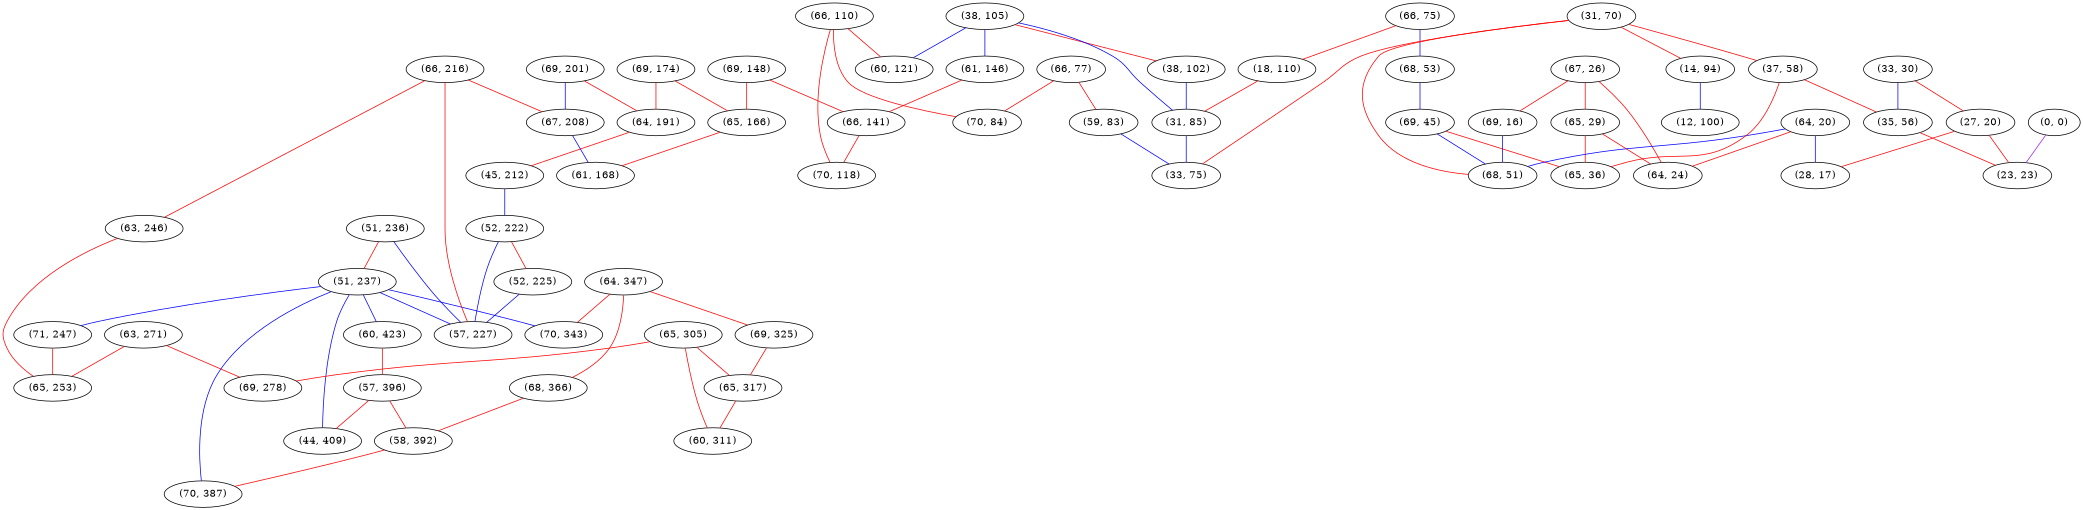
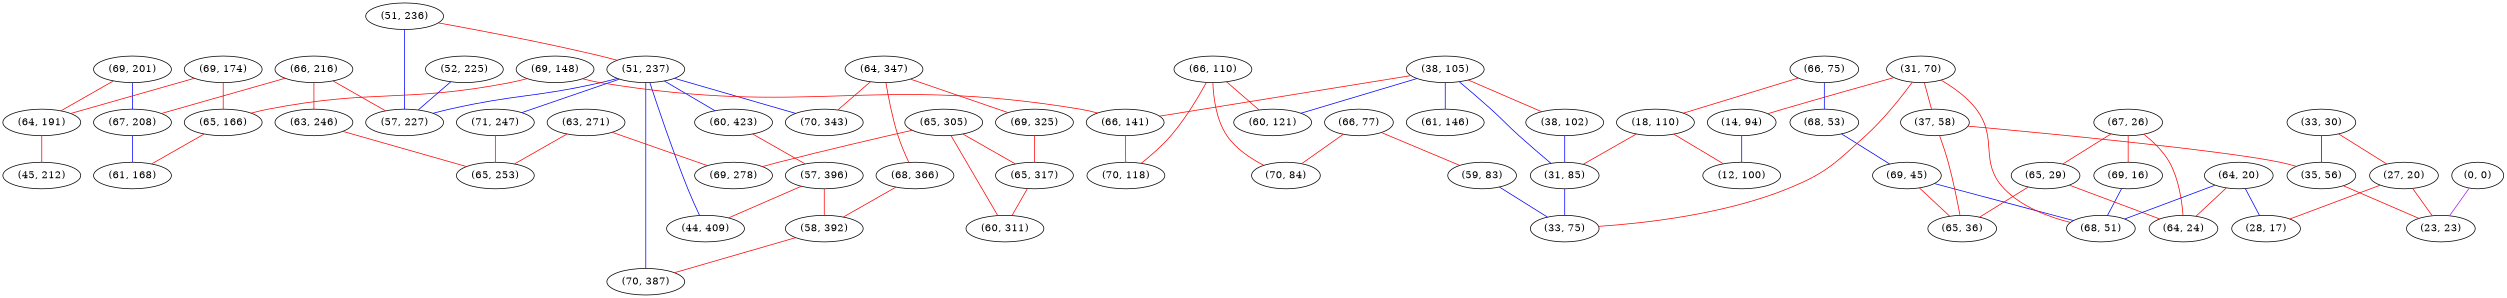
edge "(61, 146)" -- "(66, 141)": now "(38, 105)" -- "(66, 141)"
edge "(18, 110)" -- "(12, 100)": added
node "(52, 222)": removed
